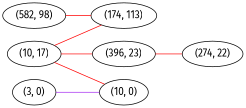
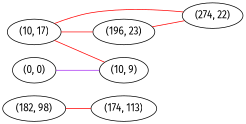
node "(582, 98)": label "(582, 98)" -> "(182, 98)"
edge "(174, 113)" -- "(10, 17)": now "(274, 22)" -- "(10, 17)"
node "(396, 23)": label "(396, 23)" -> "(196, 23)"
node "(3, 0)": label "(3, 0)" -> "(0, 0)"
node "(10, 0)": label "(10, 0)" -> "(10, 9)"
